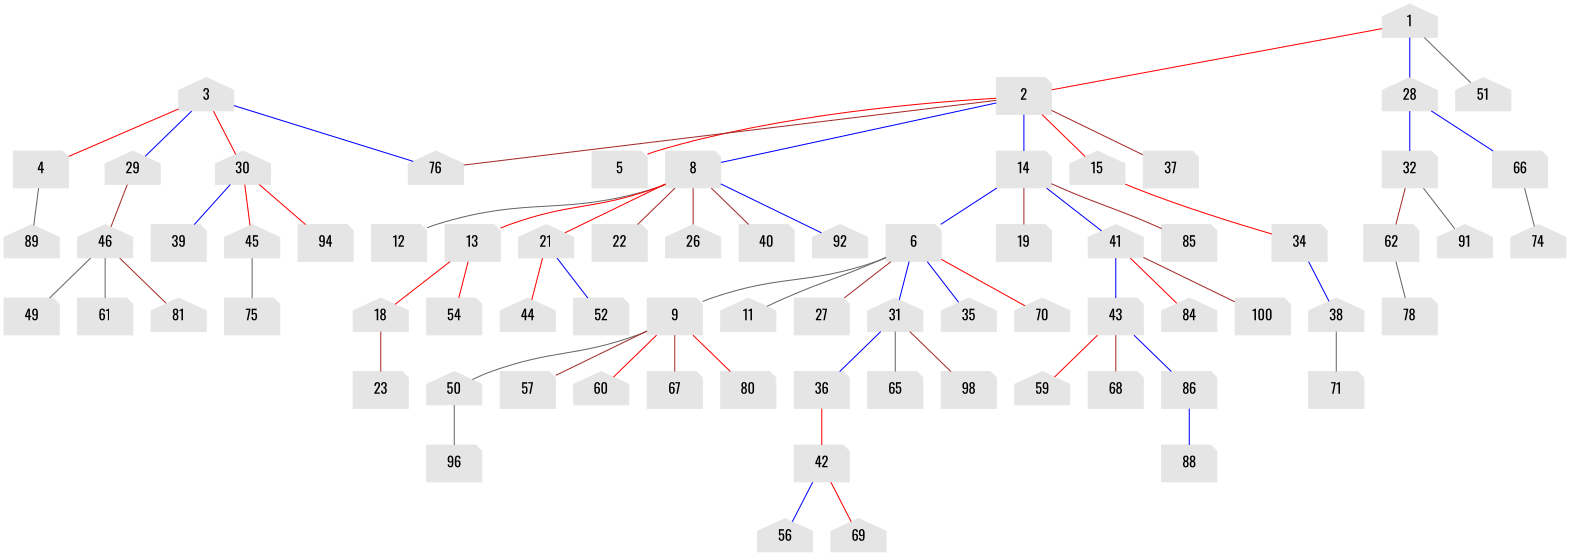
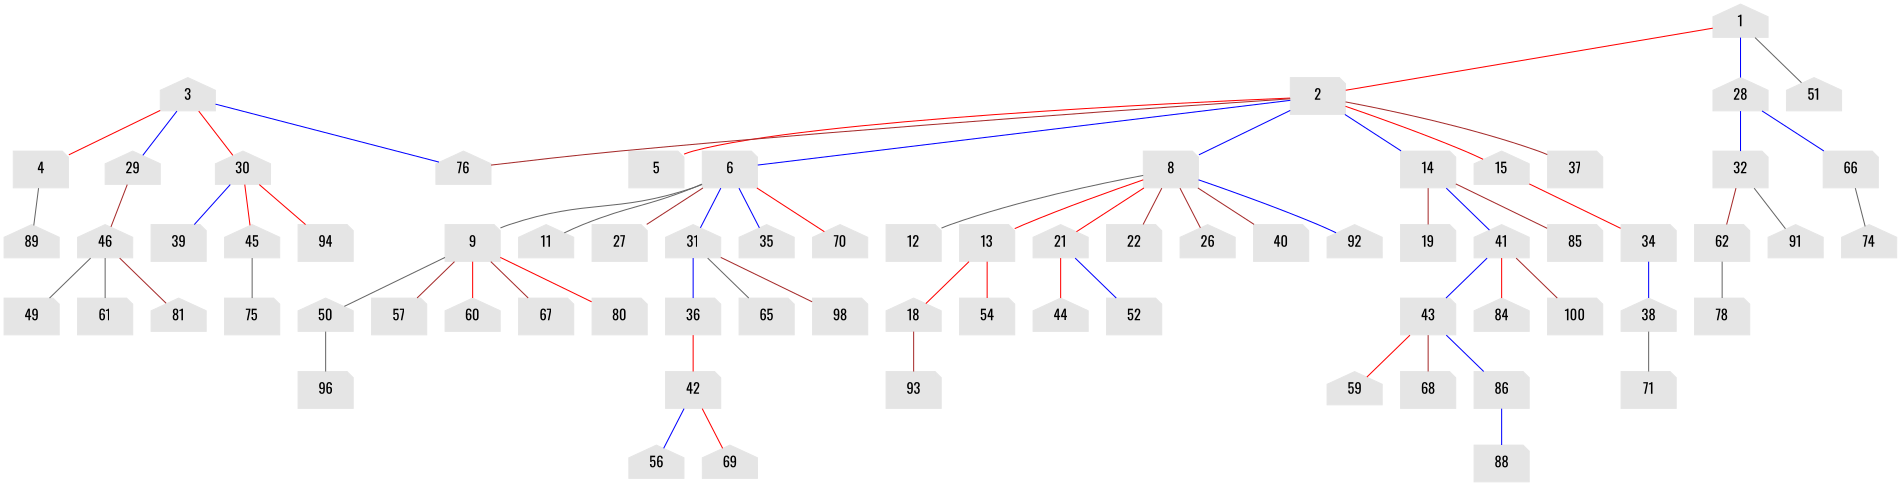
edge "14" -- "6": now "2" -- "6"
node "23": label "23" -> "93"
